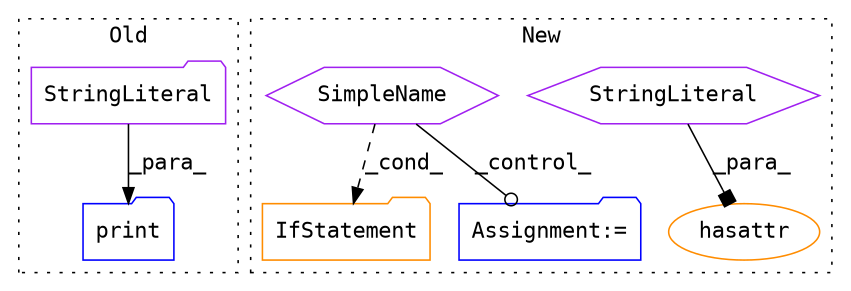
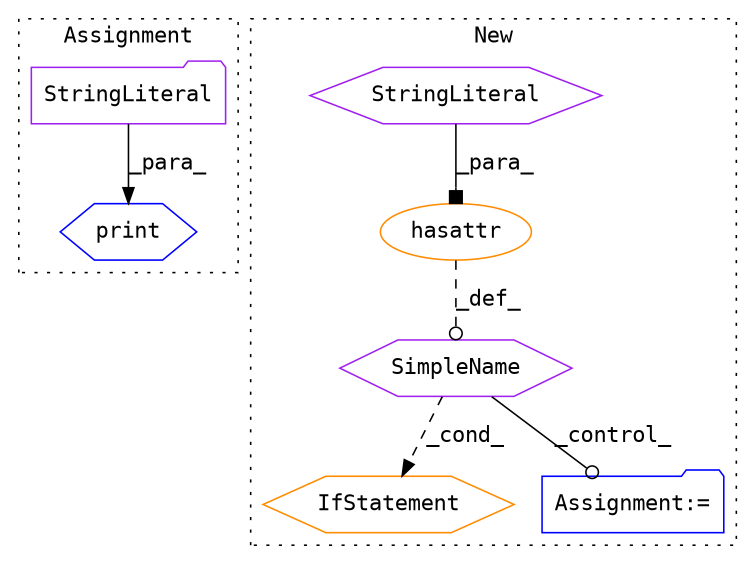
cluster "Old": label "Old" -> "Assignment"
node "print": shape folder -> hexagon
node "IfStatement": shape folder -> hexagon
edge "hasattr" -> "SimpleName": added, label "_def_"
